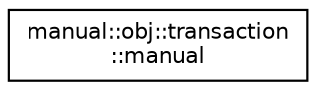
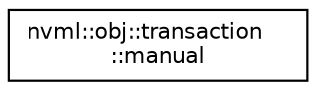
node "manual::obj::transaction ::manual": label "manual::obj::transaction ::manual" -> "nvml::obj::transaction ::manual"
